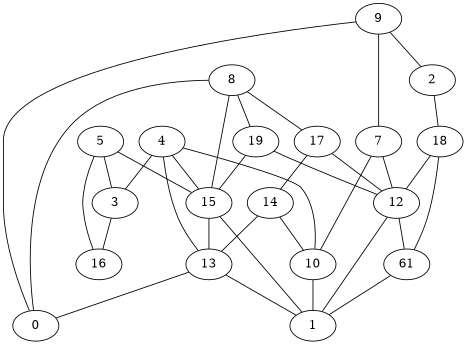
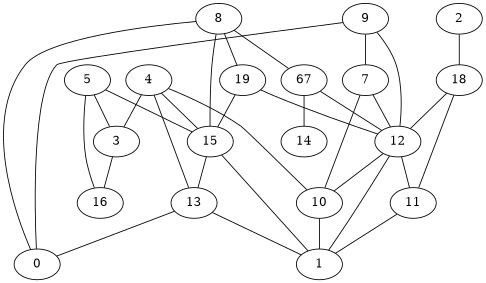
edge "9" -- "2": now "9" -- "12"
node "17": label "17" -> "67"
edge "14" -- "13": removed
edge "14" -- "10": now "12" -- "10"
node "61": label "61" -> "11"
